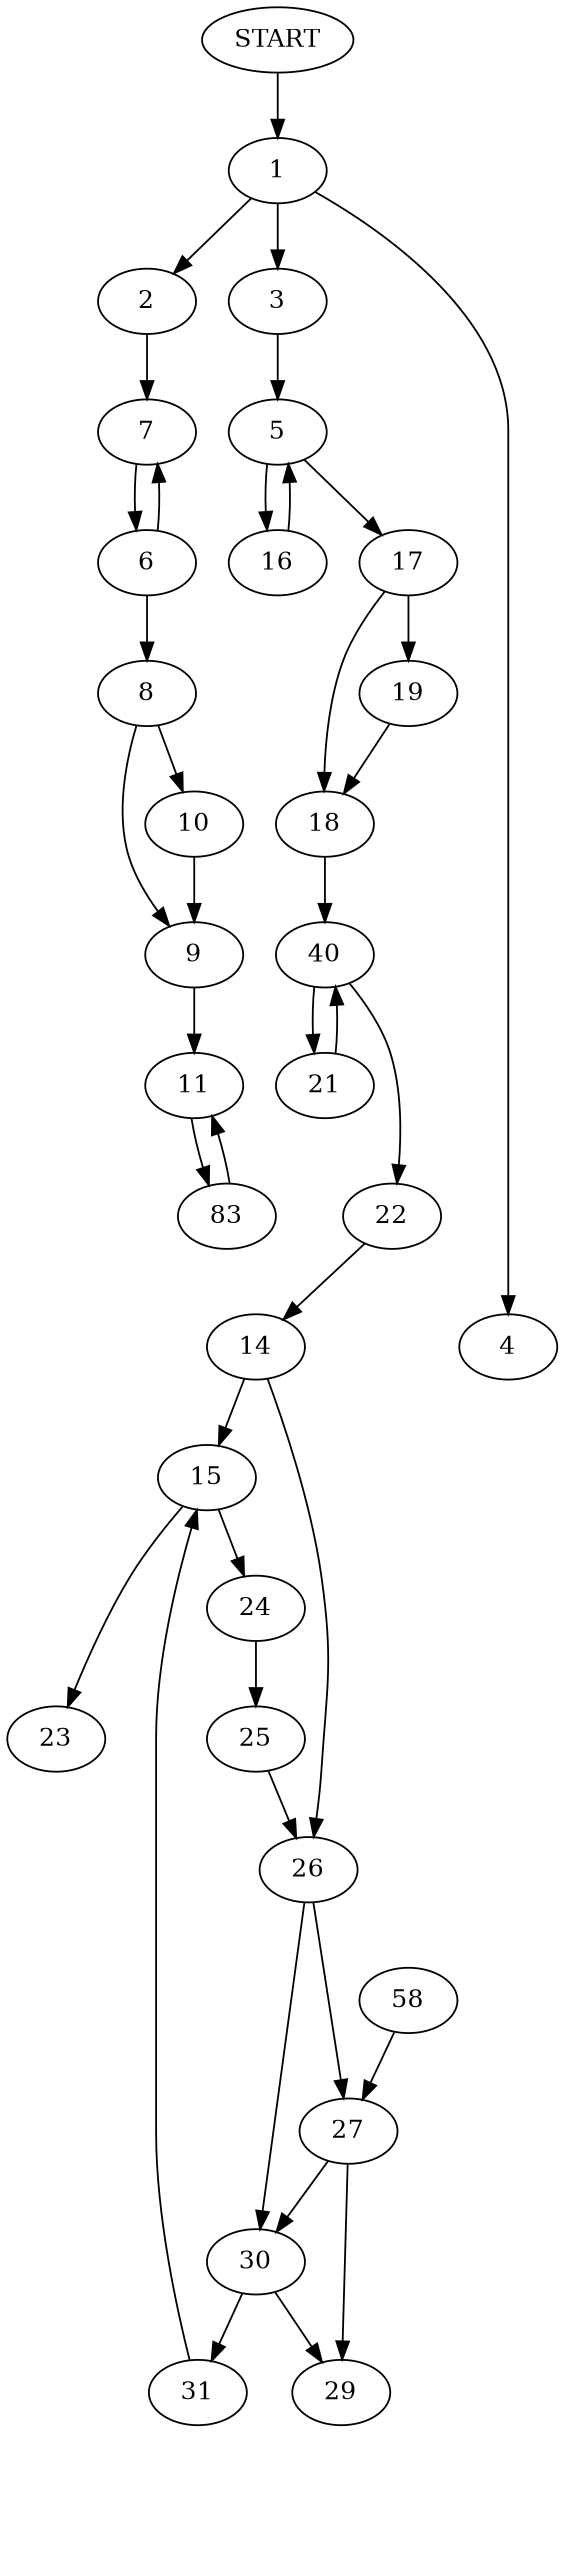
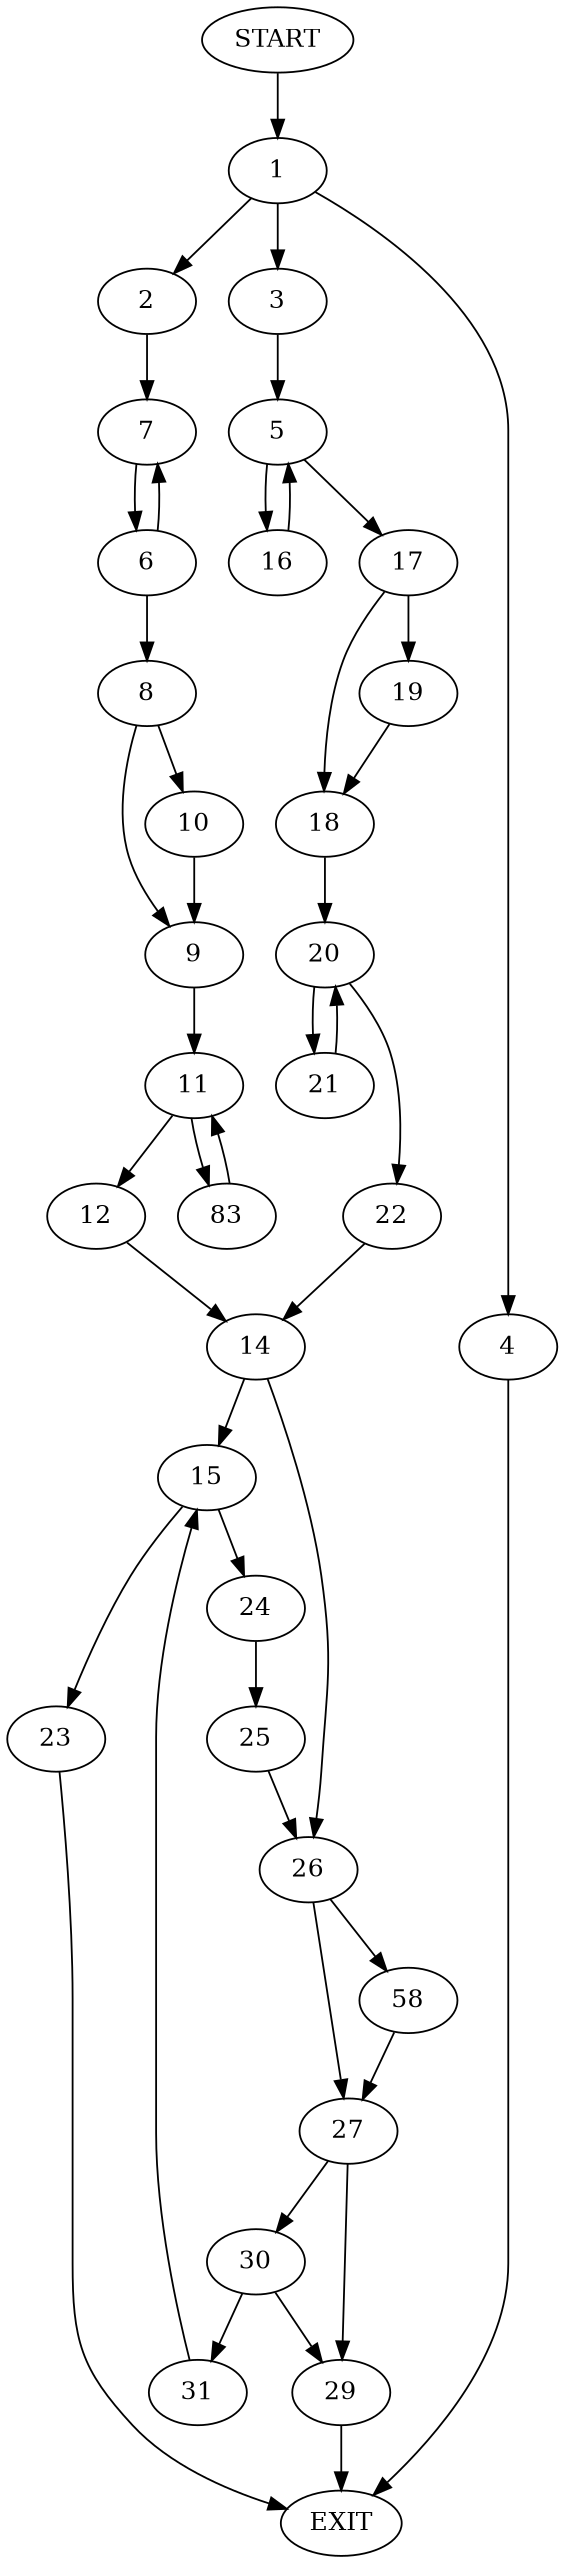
node "40": label "40" -> "20"
node "12": added
edge "26" -> "30": now "26" -> "58"
node "EXIT": added
